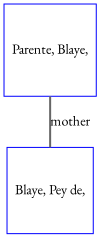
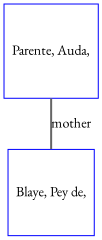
node "Parente, Blaye,": label "Parente, Blaye," -> "Parente, Auda,"
